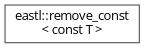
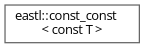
node "eastl::remove_const < const T >": label "eastl::remove_const < const T >" -> "eastl::const_const < const T >"
